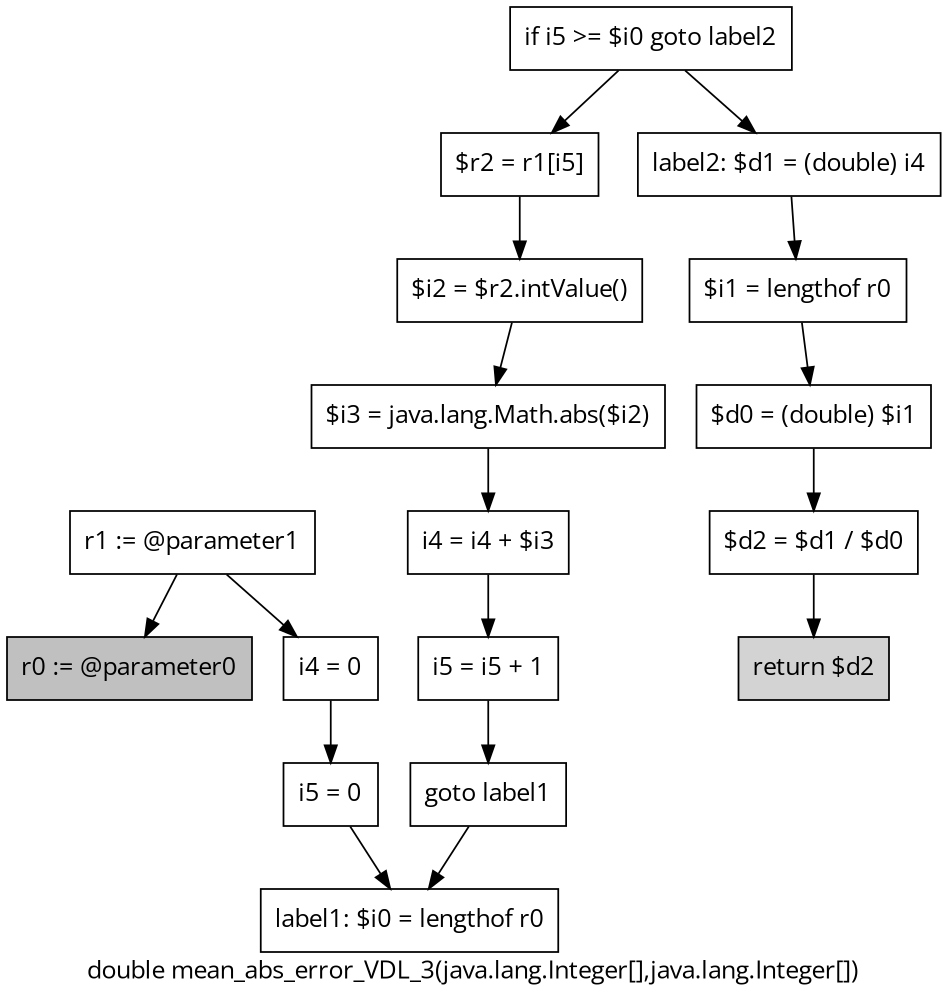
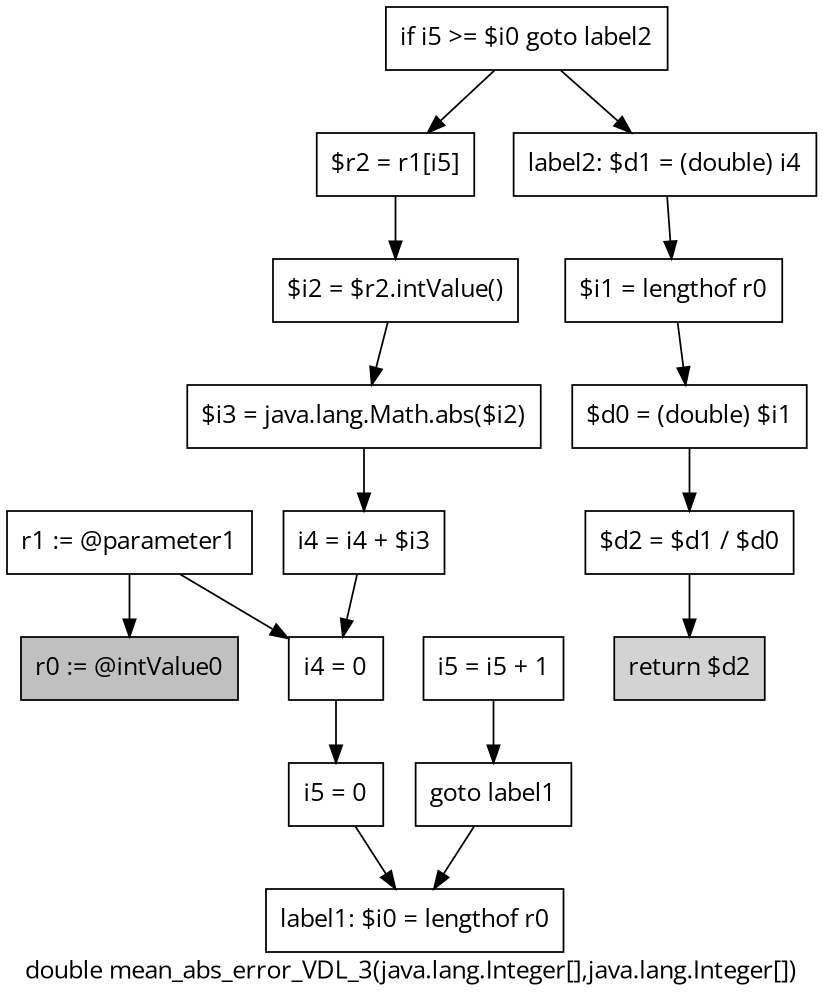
edge "i4 = i4 + $i3" -> "i5 = i5 + 1": now "i4 = i4 + $i3" -> "i4 = 0"
node "r0 := @parameter0": label "r0 := @parameter0" -> "r0 := @intValue0"
